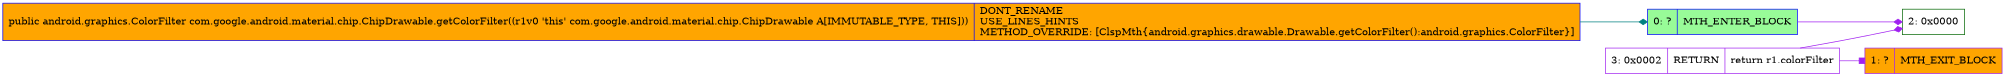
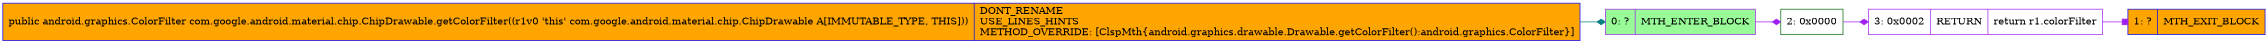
node "0: ?": color blue -> purple
edge "3: 0x0002" -> "2: 0x0000": reversed
node "1: ?": color purple -> blue
